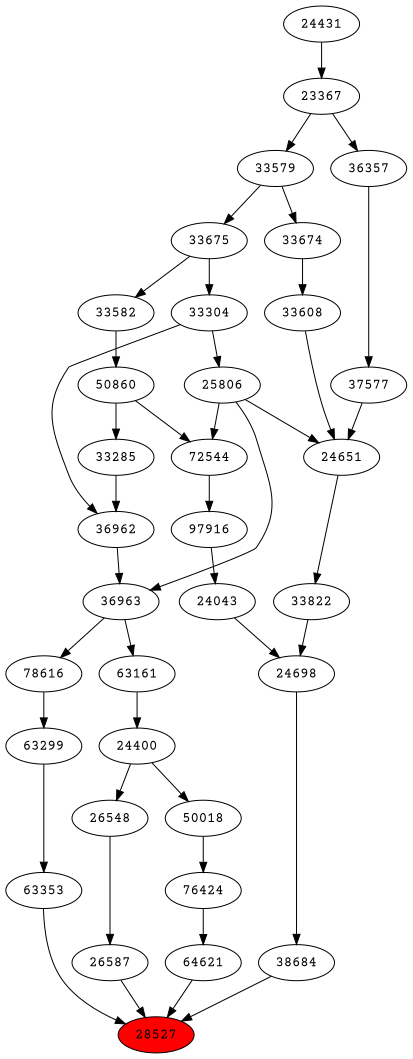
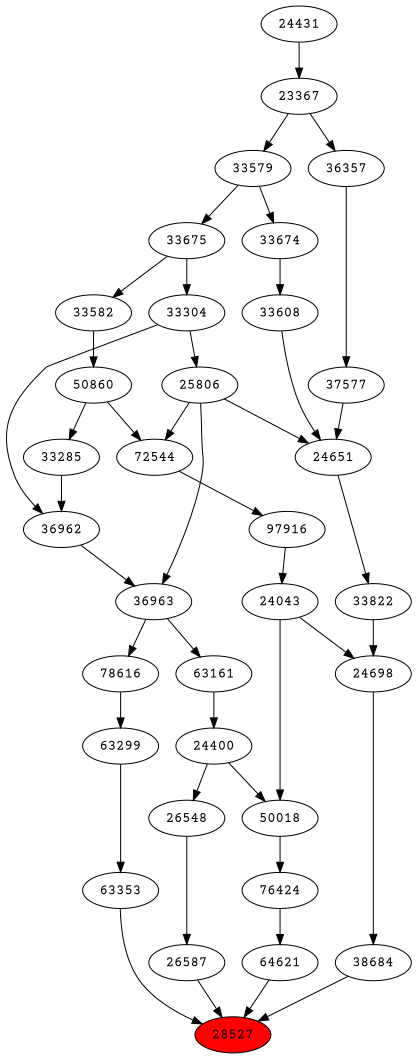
edge "24043" -> "50018": added
